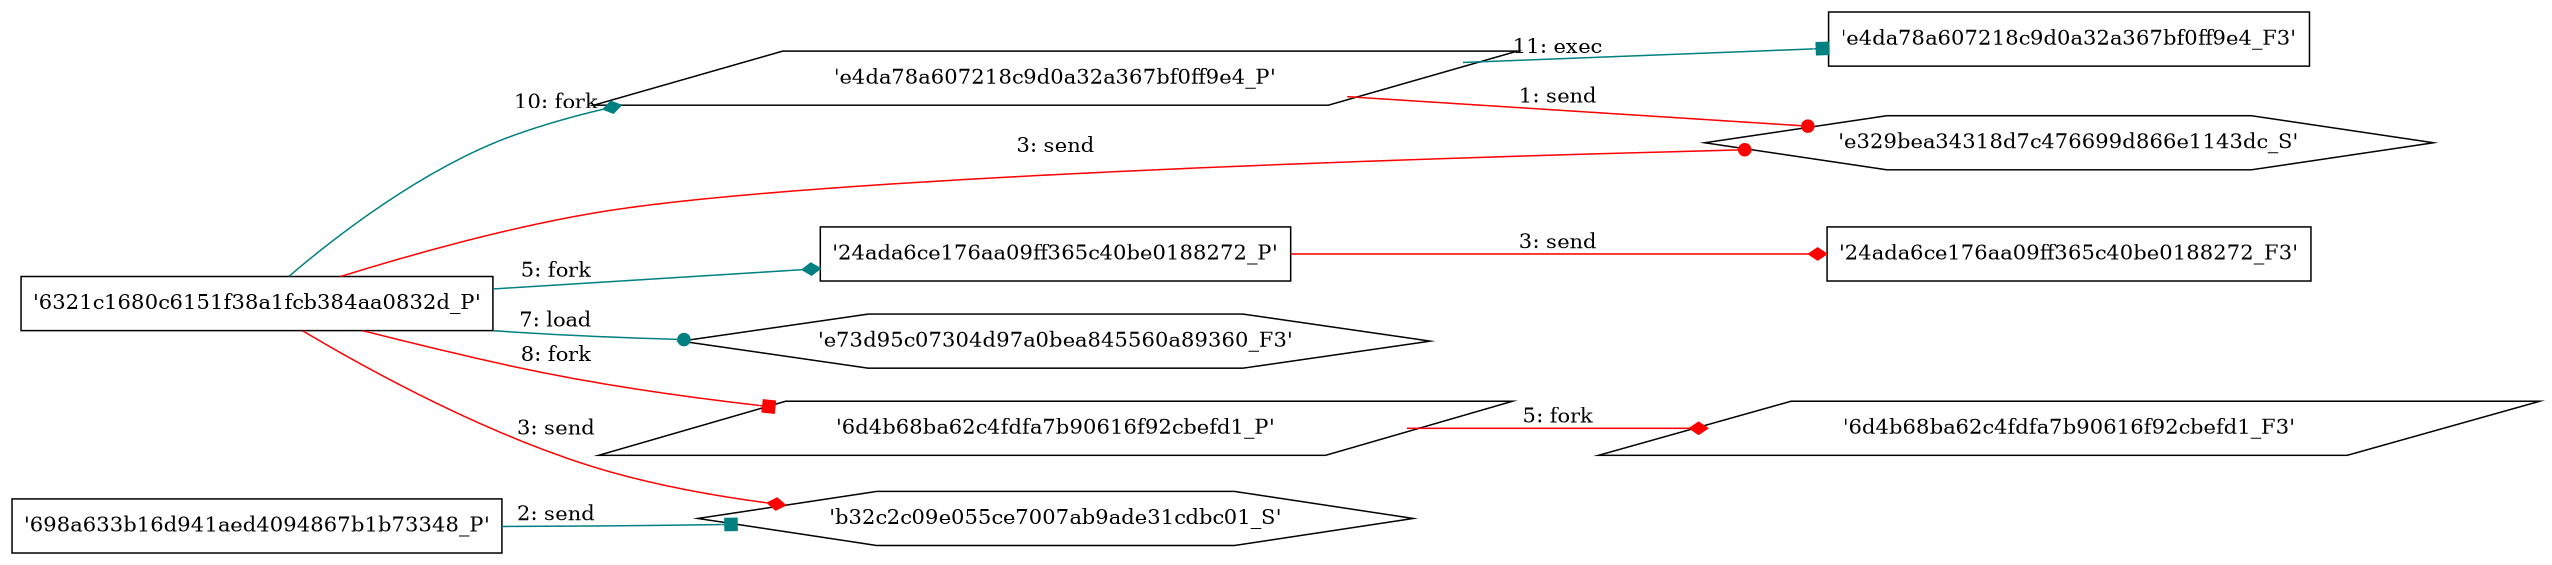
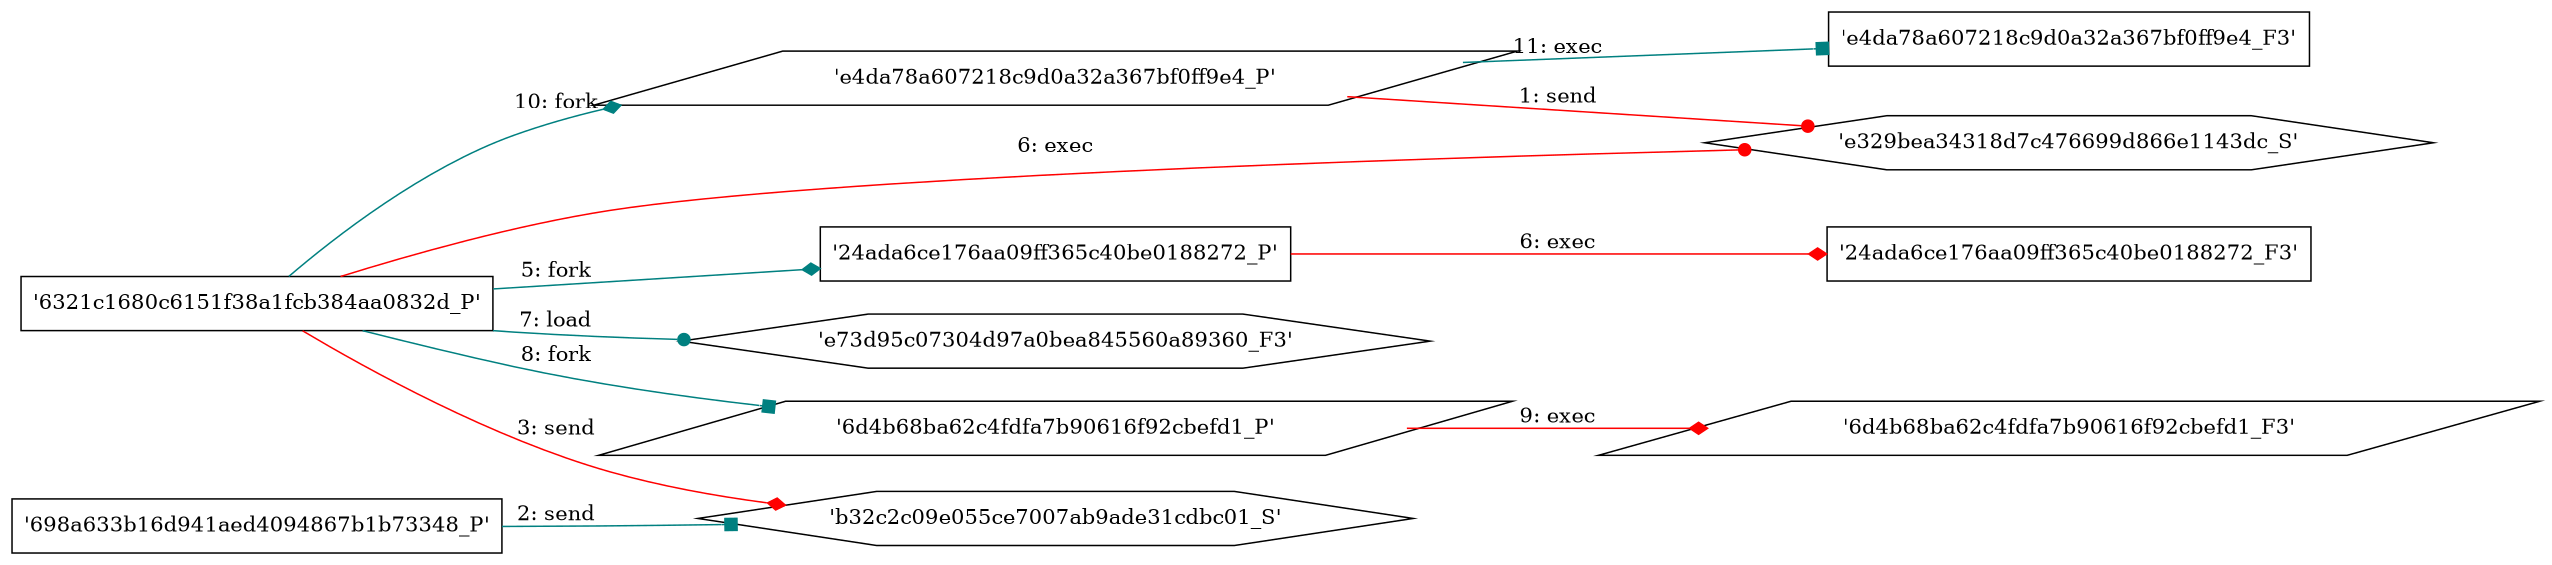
edge "'6321c1680c6151f38a1fcb384aa0832d_P'" -> "'e329bea34318d7c476699d866e1143dc_S'": label "3: send" -> "6: exec"
edge "'24ada6ce176aa09ff365c40be0188272_P'" -> "'24ada6ce176aa09ff365c40be0188272_F3'": label "3: send" -> "6: exec"
edge "'6321c1680c6151f38a1fcb384aa0832d_P'" -> "'6d4b68ba62c4fdfa7b90616f92cbefd1_P'": color red -> teal
edge "'6d4b68ba62c4fdfa7b90616f92cbefd1_P'" -> "'6d4b68ba62c4fdfa7b90616f92cbefd1_F3'": label "5: fork" -> "9: exec"
